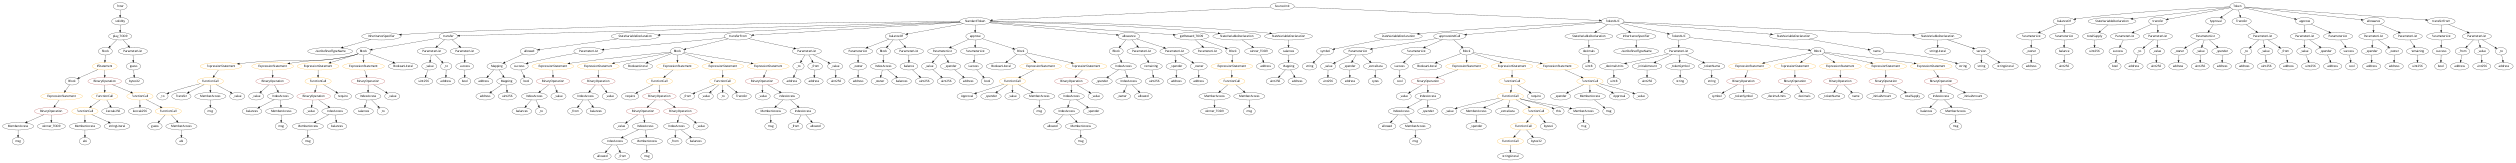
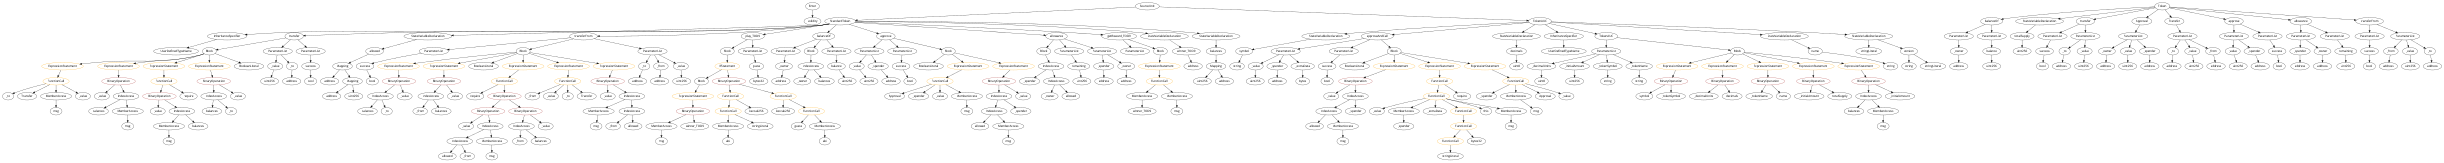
edge "solidity" -> "play_TOD9": now "StandardToken" -> "play_TOD9"
node "bytes4": removed
